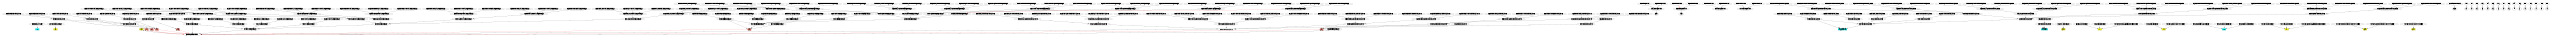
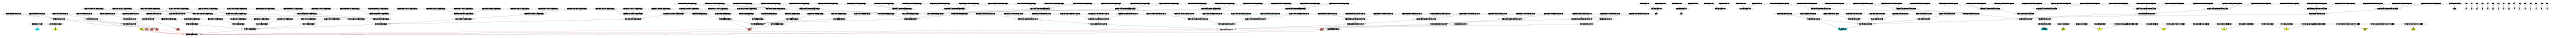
node "'N'": fillcolor cyan -> yellow
